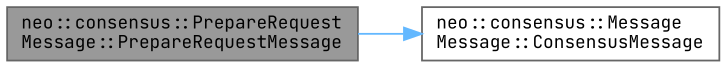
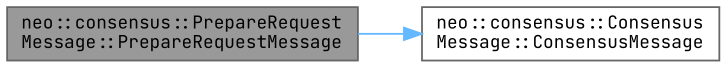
node "neo::consensus::Message Message::ConsensusMessage": label "neo::consensus::Message Message::ConsensusMessage" -> "neo::consensus::Consensus Message::ConsensusMessage"
